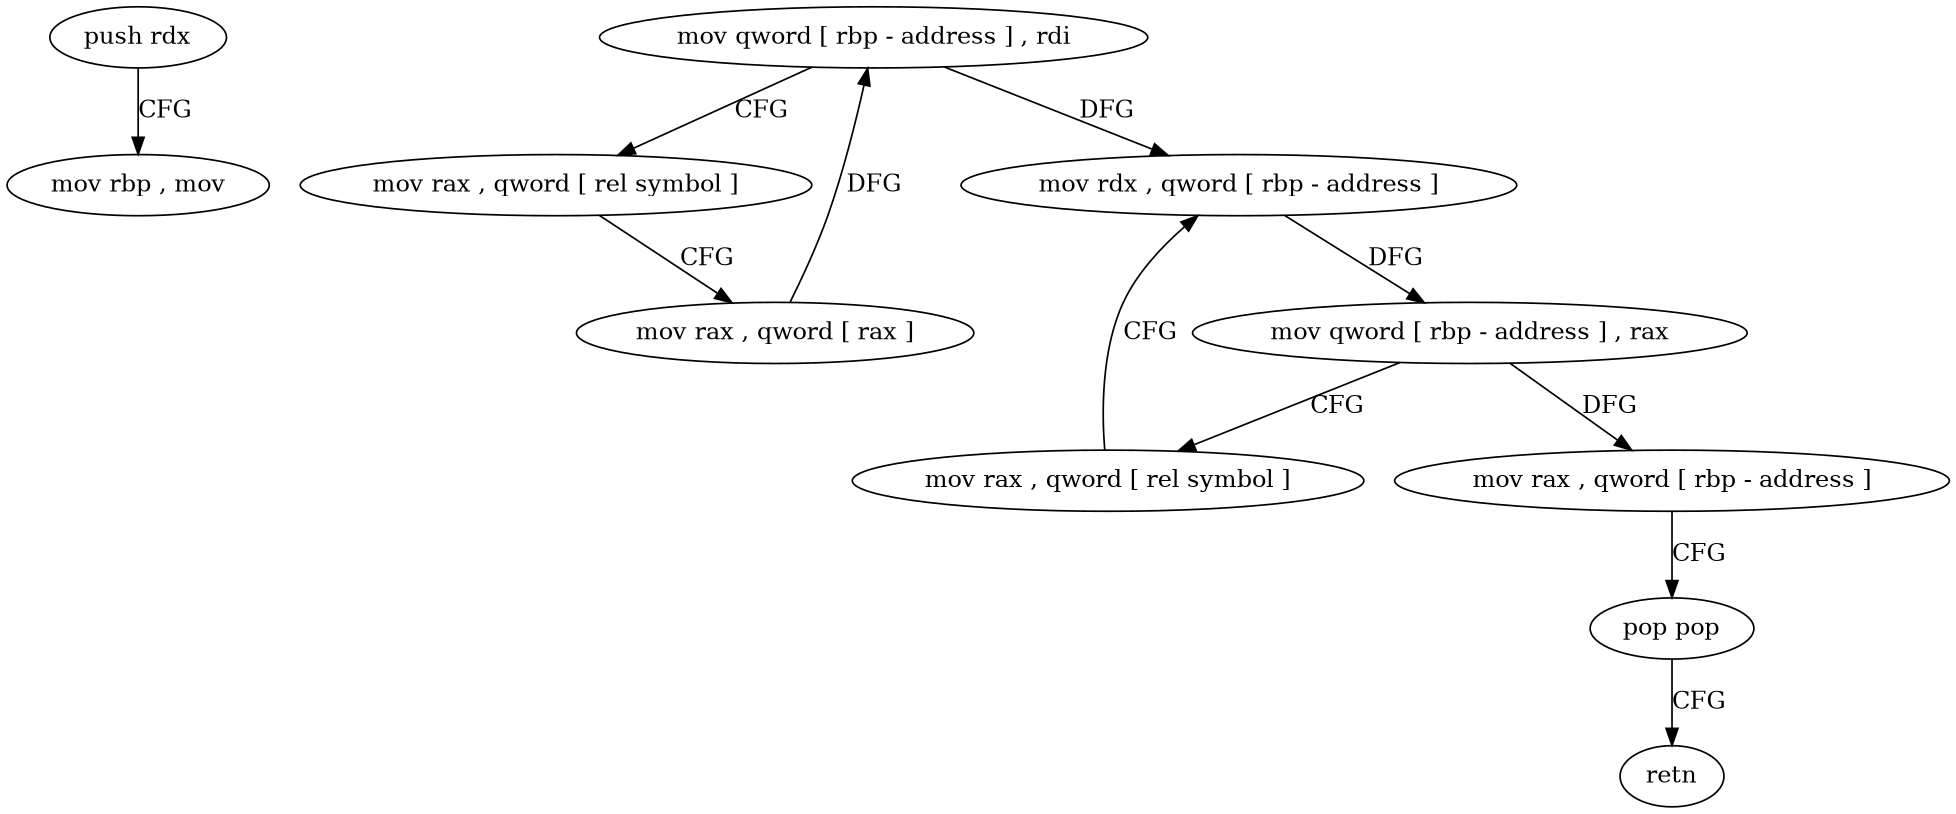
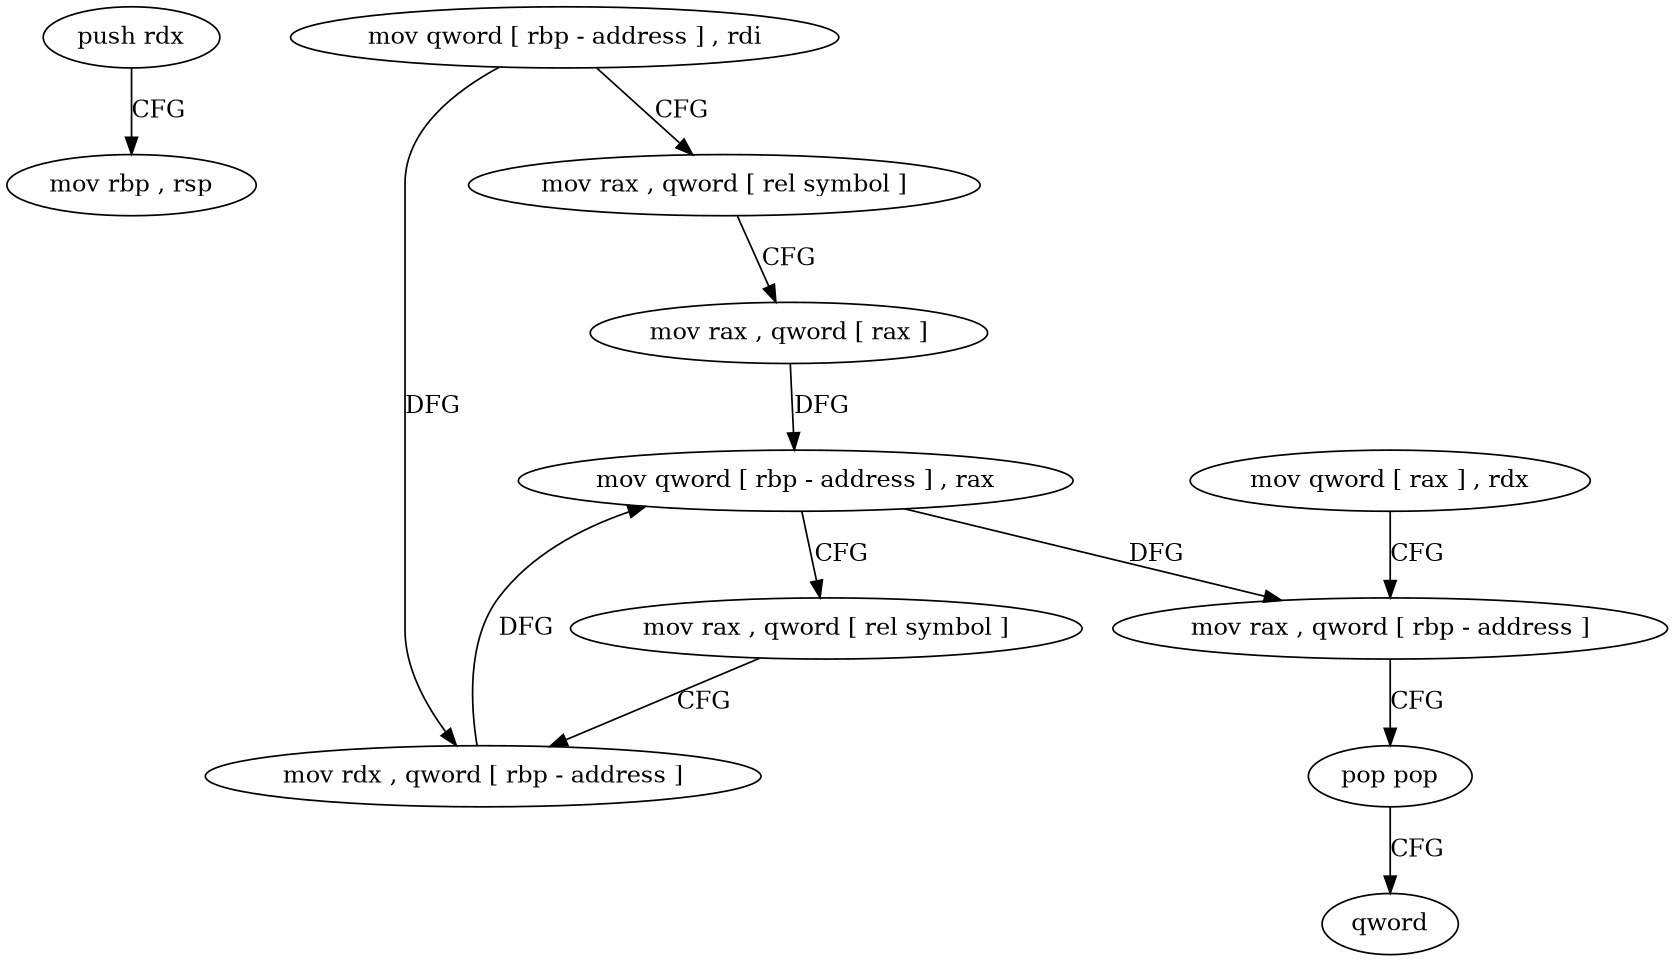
node "mov rbp , mov": label "mov rbp , mov" -> "mov rbp , rsp"
edge "mov rax , qword [ rax ]" -> "mov qword [ rbp - address ] , rdi": now "mov rax , qword [ rax ]" -> "mov qword [ rbp - address ] , rax"
node "mov qword [ rax ] , rdx": added
node "retn": label "retn" -> "qword"
